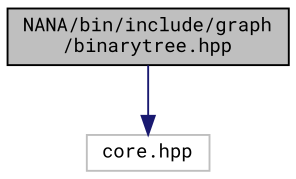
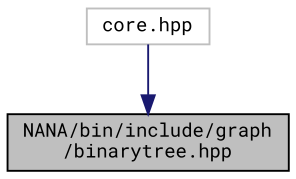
edge "NANA/bin/include/graph /binarytree.hpp" -> "core.hpp": reversed
